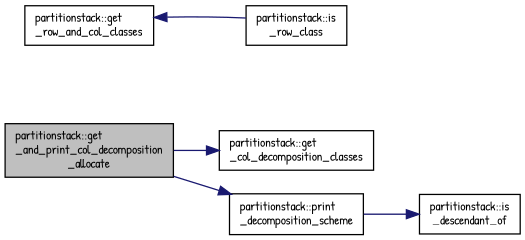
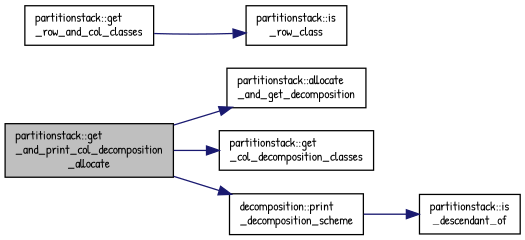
edge "partitionstack::is _row_class" -> "partitionstack::get _row_and_col_classes": reversed
node "partitionstack::allocate _and_get_decomposition": added
node "partitionstack::print _decomposition_scheme": label "partitionstack::print _decomposition_scheme" -> "decomposition::print _decomposition_scheme"
